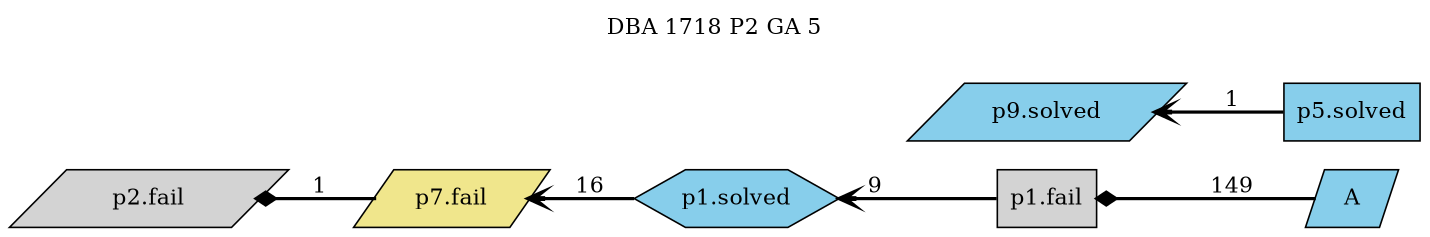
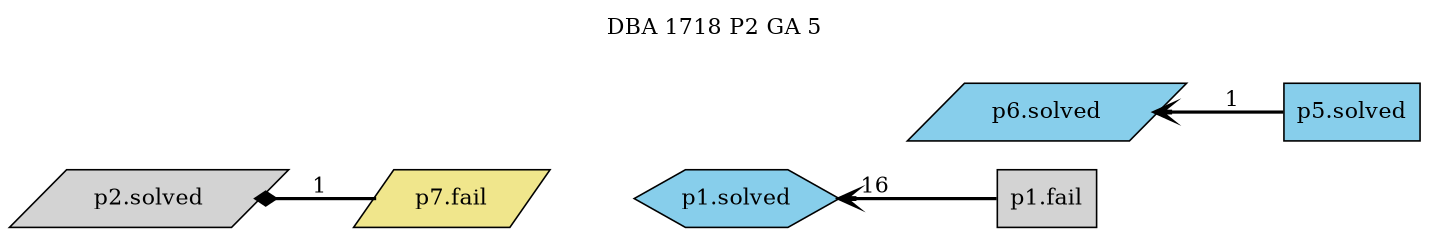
node "p9.solved": label "p9.solved" -> "p6.solved"
edge "p1.fail" -> "p1.solved": label "9" -> "16"
node "p2.fail": label "p2.fail" -> "p2.solved"
edge "p1.solved" -> "p7.fail": removed, label "16"
node "A": removed
